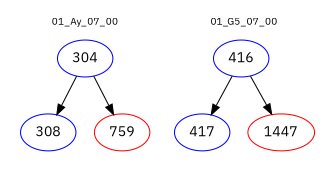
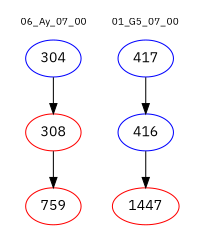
cluster "01_Ay_07_00": label "01_Ay_07_00" -> "06_Ay_07_00"
edge "304" -> "759": now "308" -> "759"
edge "416" -> "417": reversed
node "308": color blue -> red
